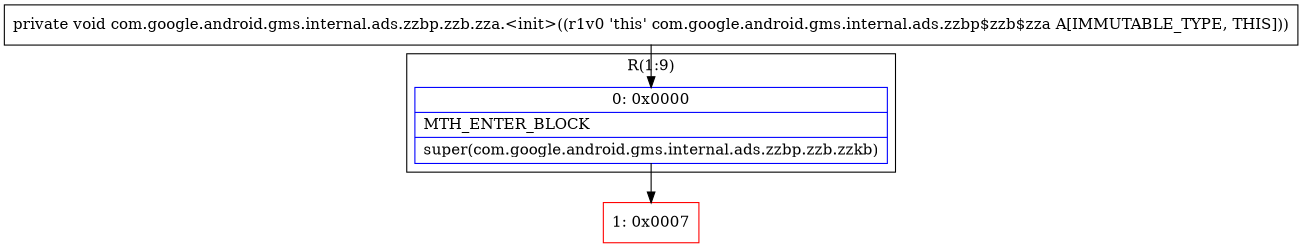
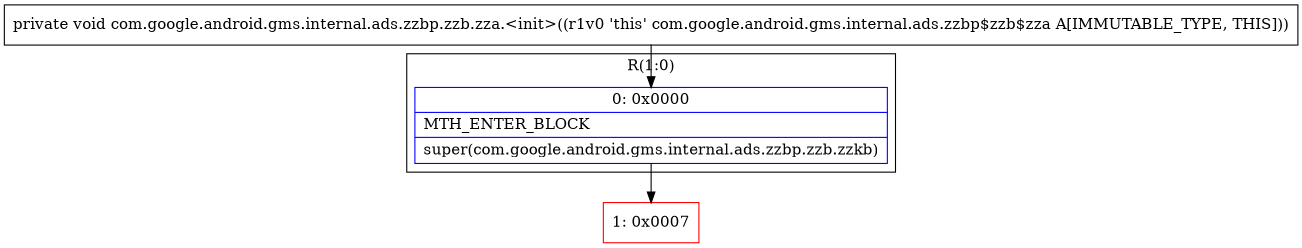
cluster "R(1:9)": label "R(1:9)" -> "R(1:0)"
